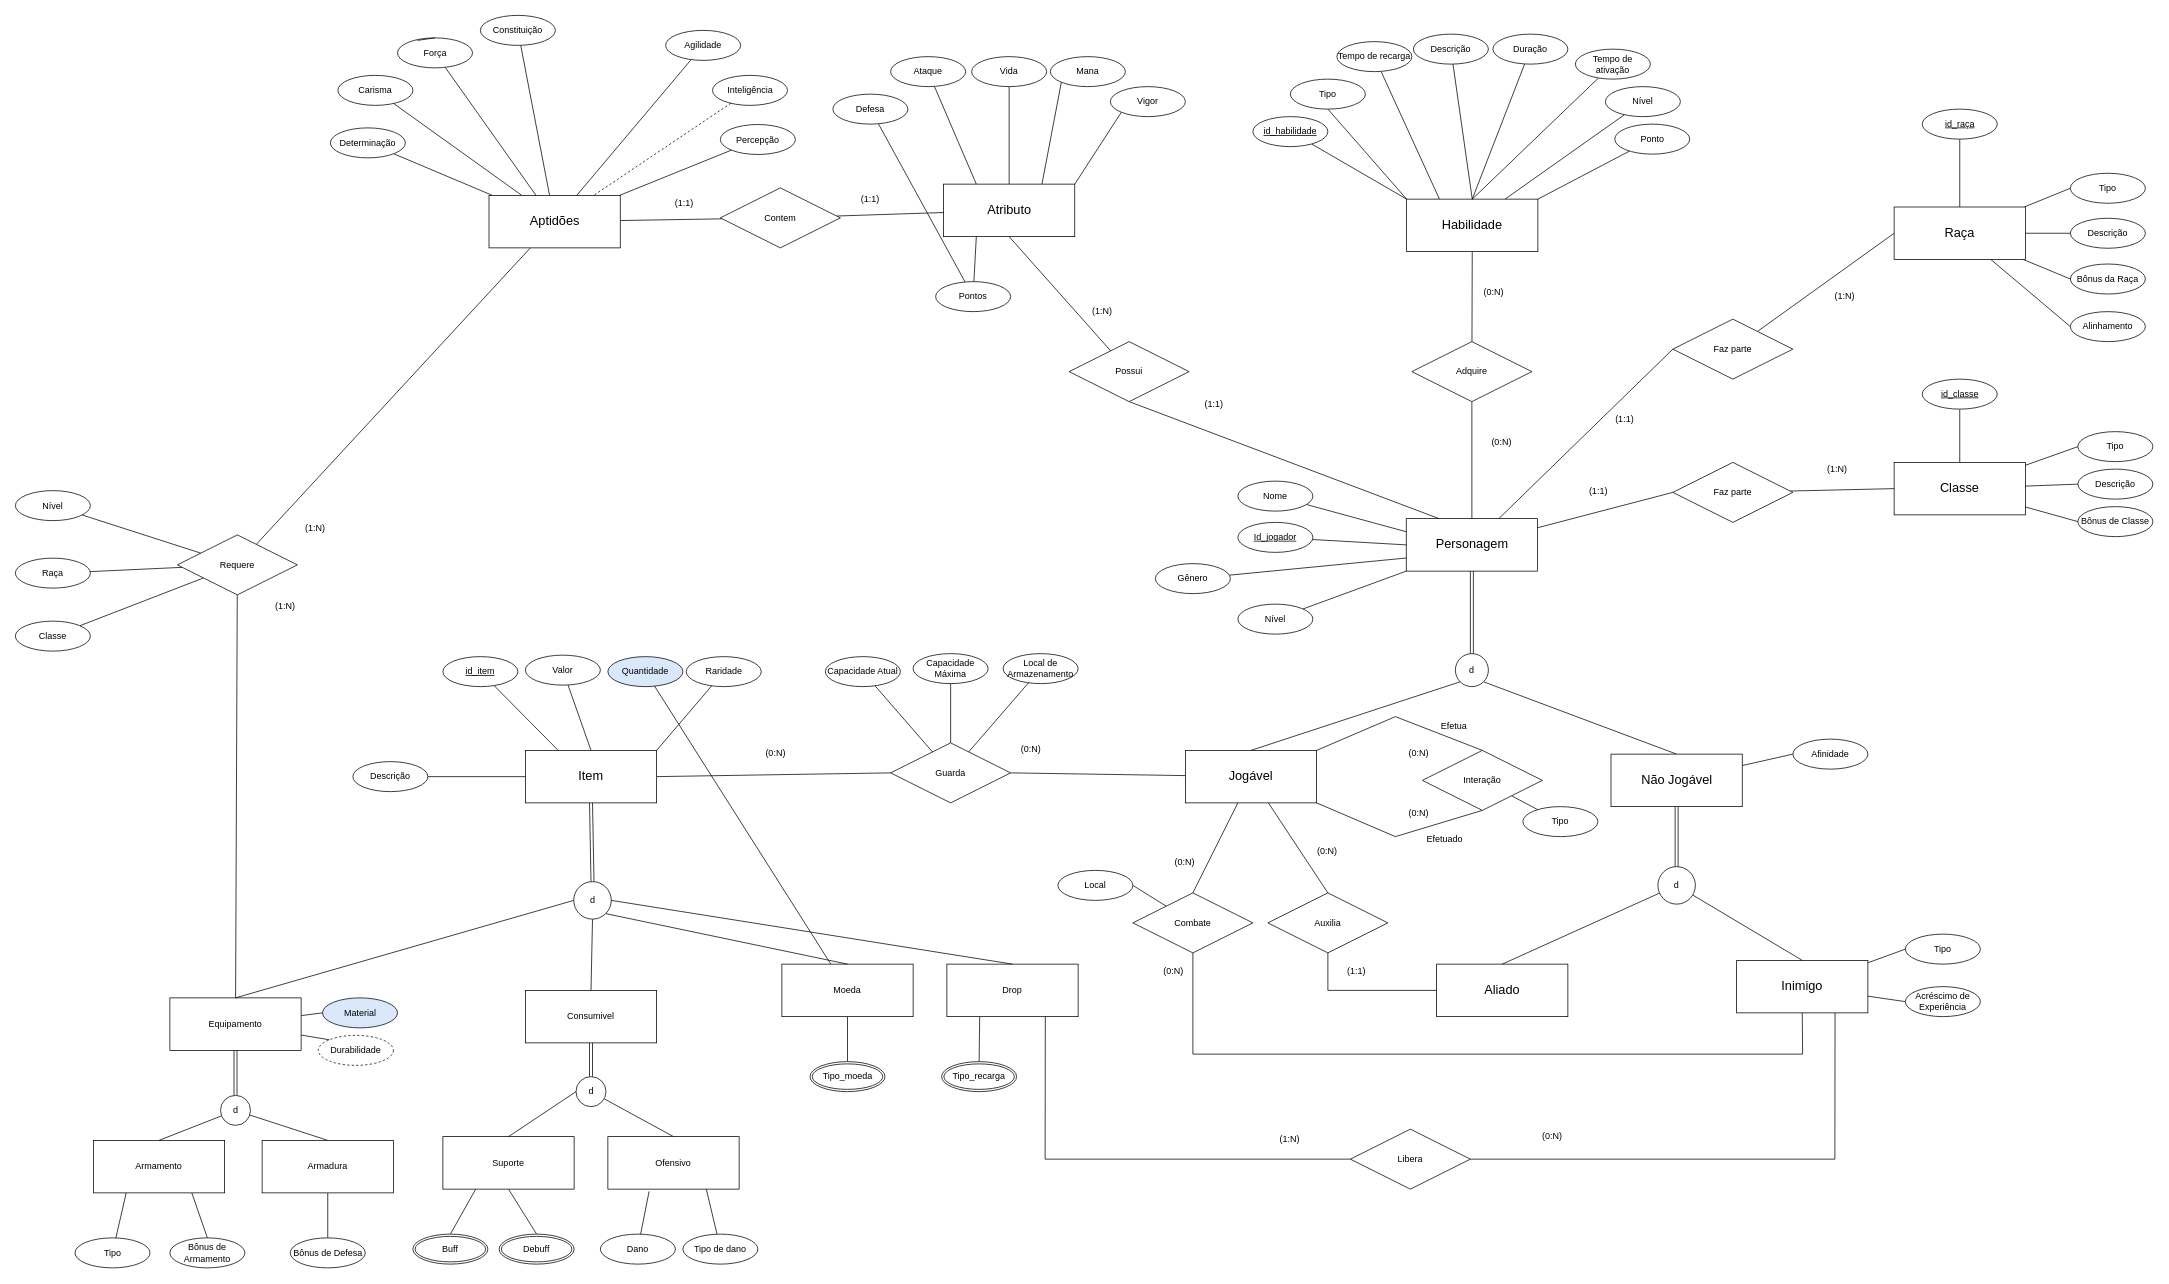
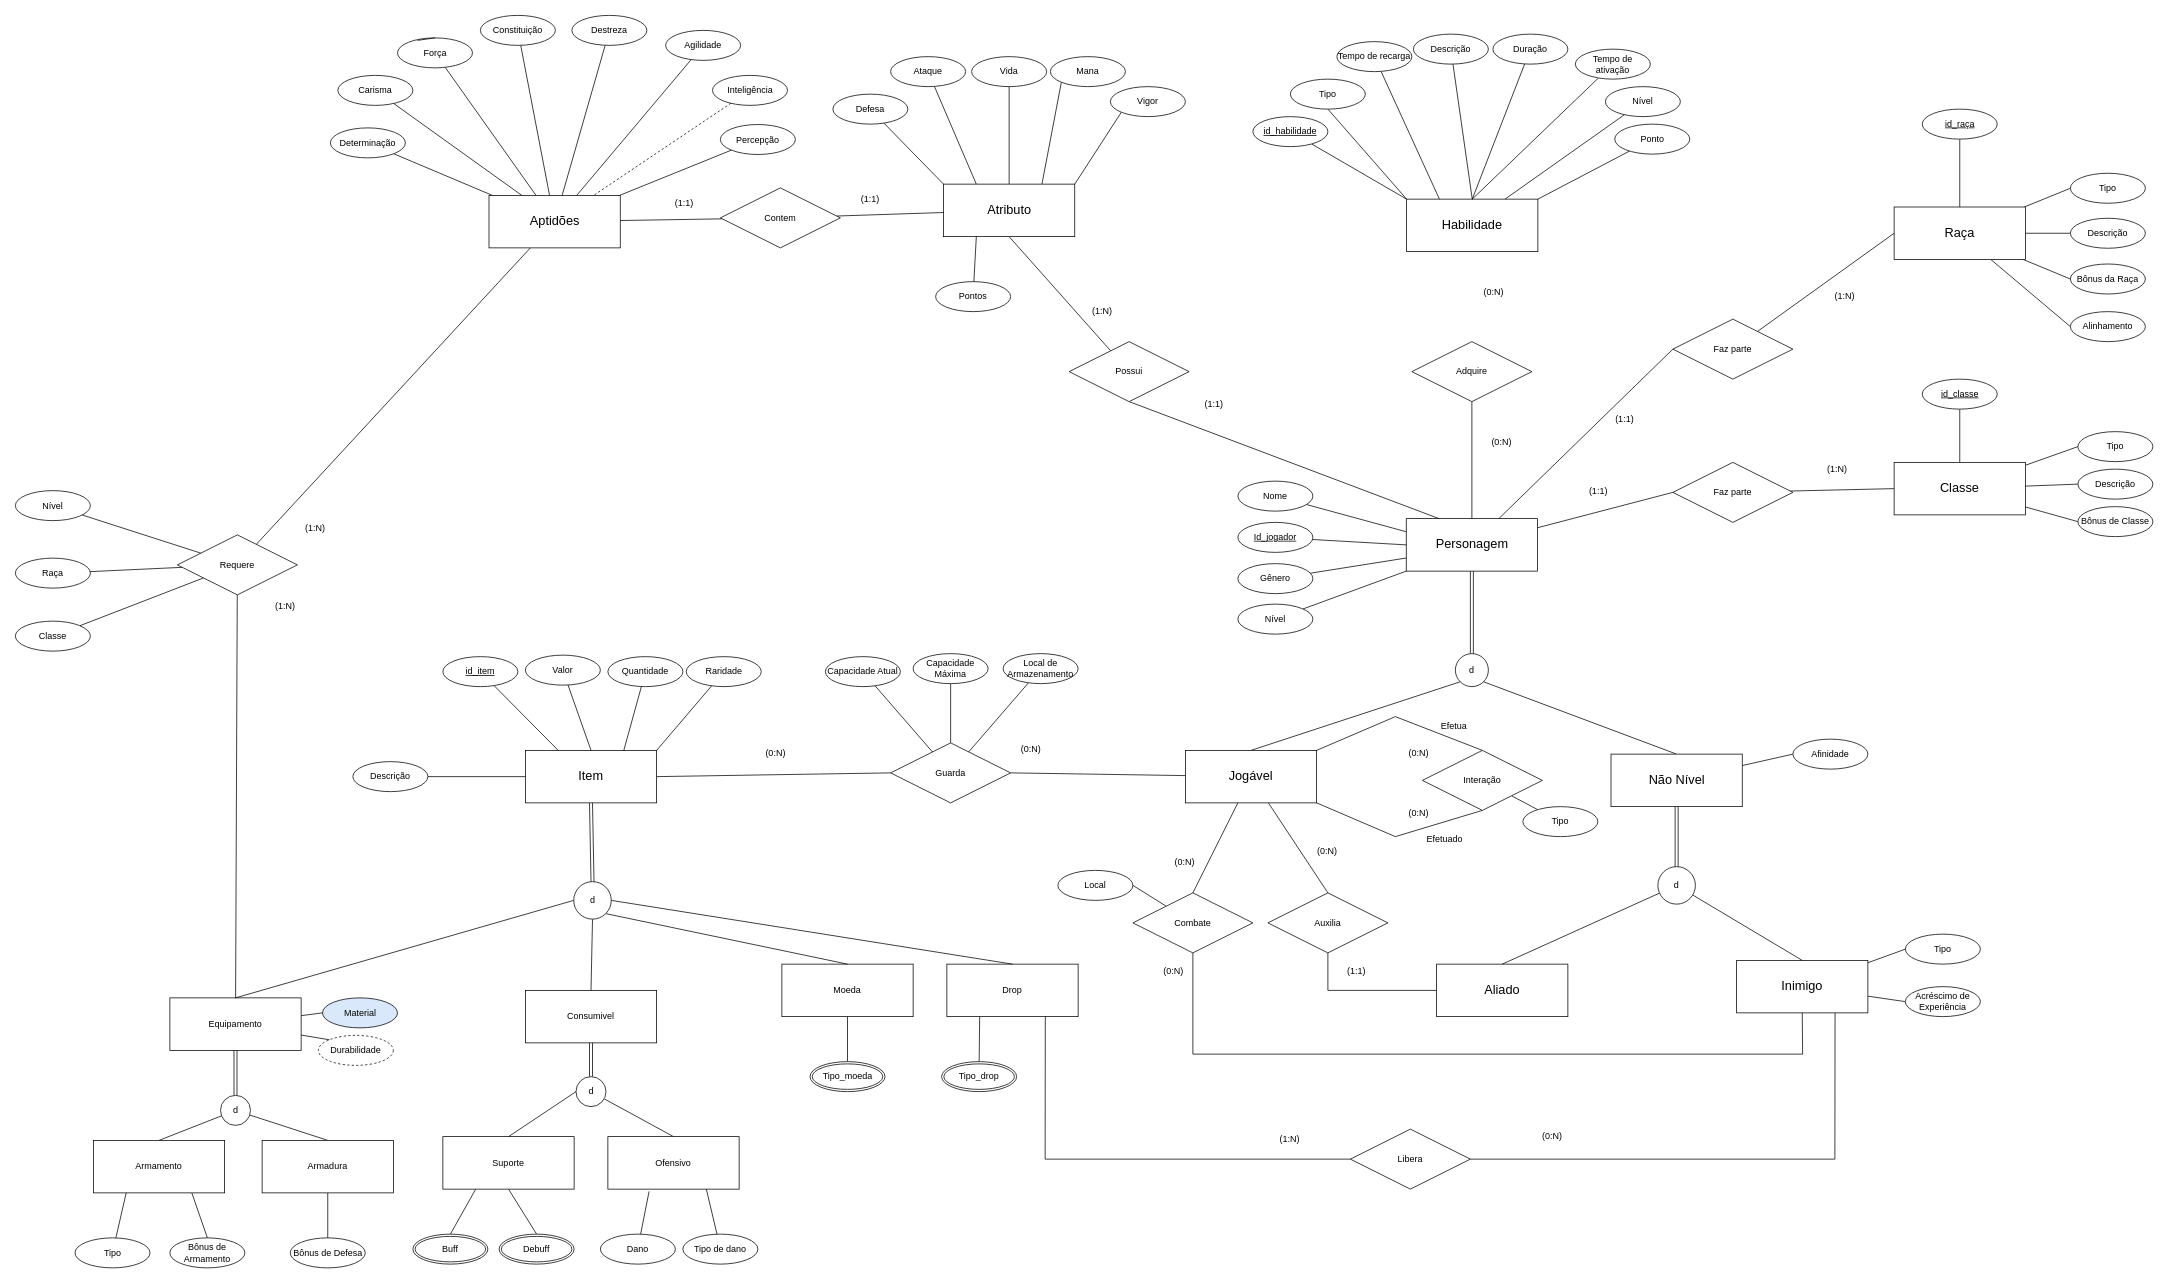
node "Destreza": added
edge "Destreza" -- "Aptidões": added
edge "Defesa" -- "Pontos": now "Defesa" -- "Atributo"
edge "Habilidade" -- "Adquire": removed
node "Gênero": moved (1193, 579) -> (1275, 579)
node "Quantidade": fillcolor #dae8fc -> #ffffff
node "Não Jogável": label "Não Jogável" -> "Não Nível"
edge "Quantidade" -- "Moeda": now "Quantidade" -- "Item"
node "Tipo_recarga": label "Tipo_recarga" -> "Tipo_drop"
